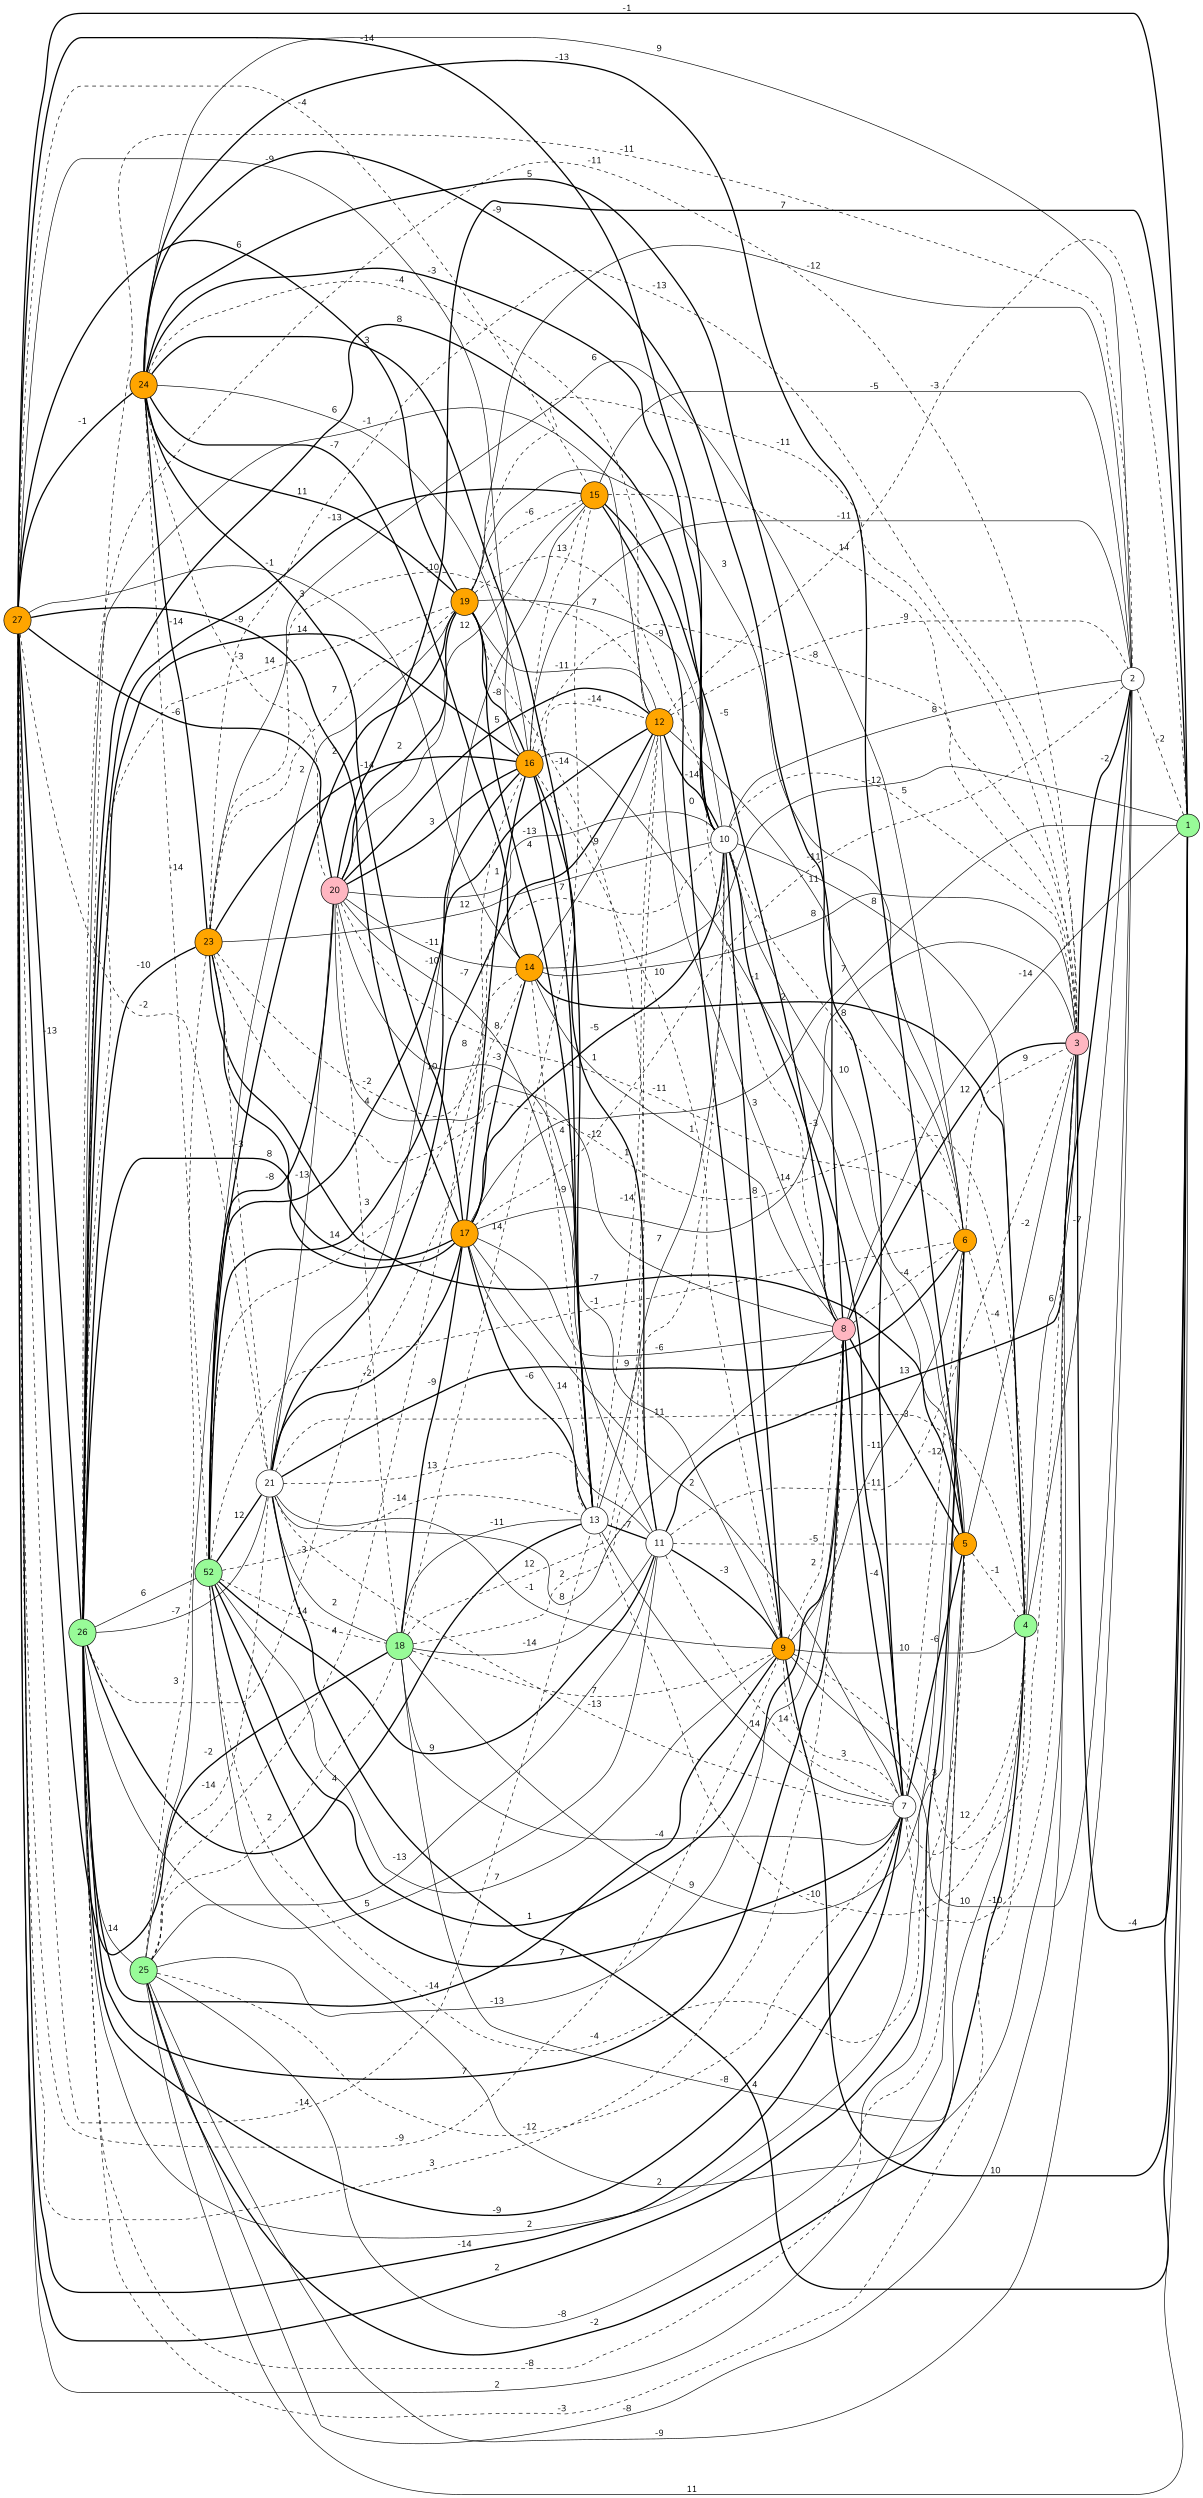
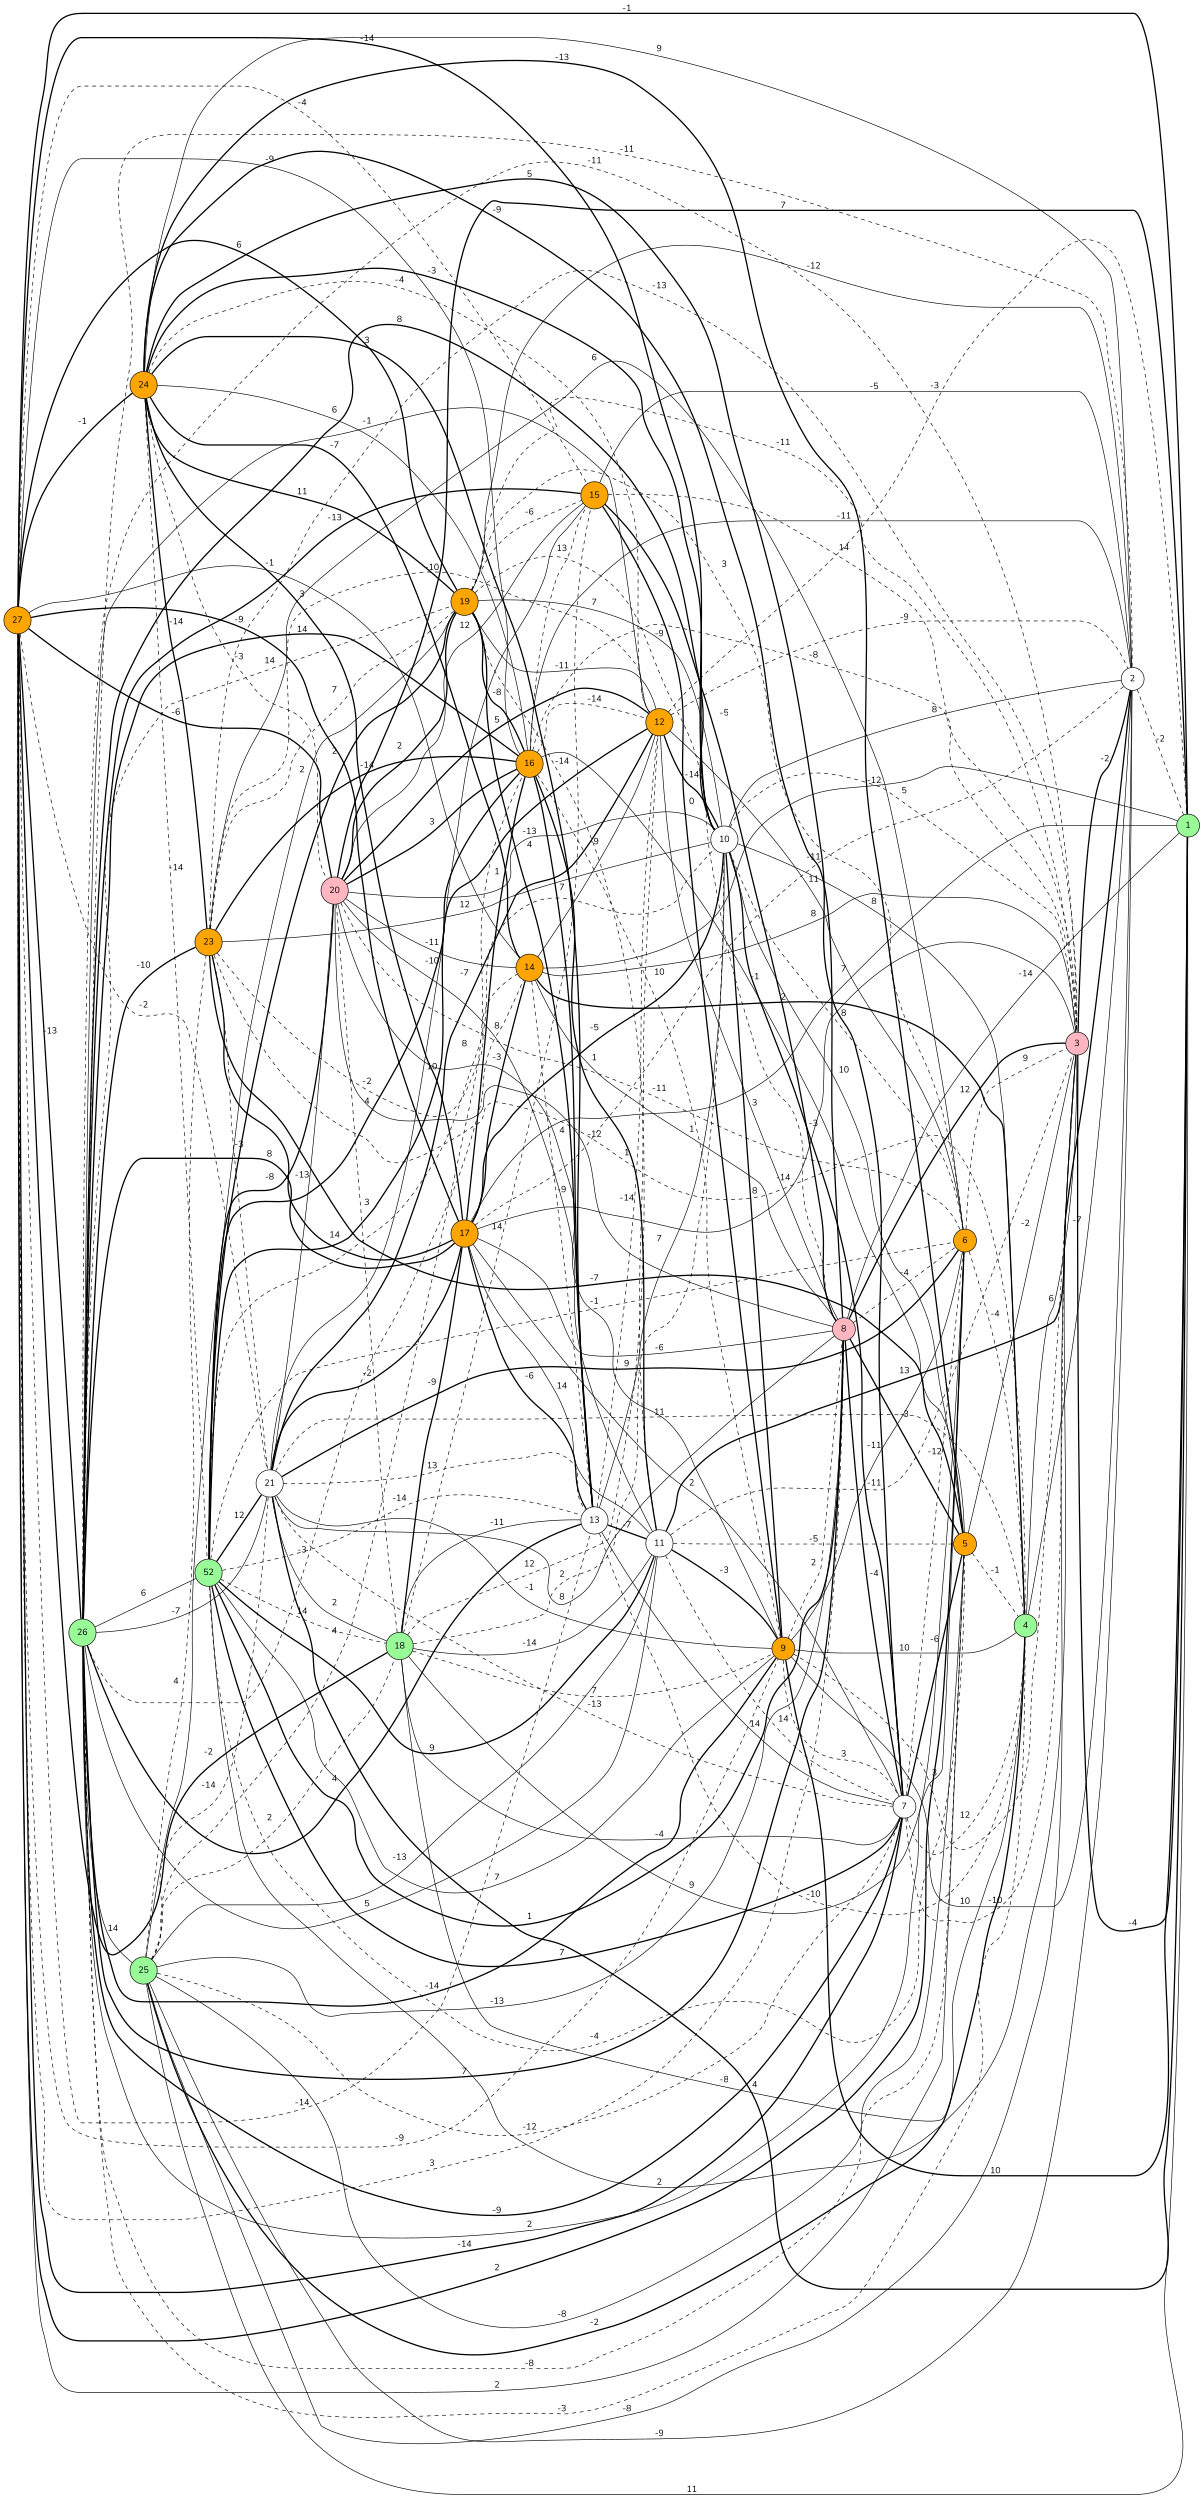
edge "19" -- "6": style solid -> dashed
edge "23" -- "25": label "3" -> "4"
